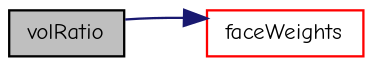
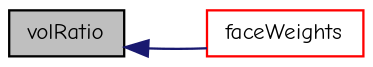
edge "volRatio" -> "faceWeights": reversed
